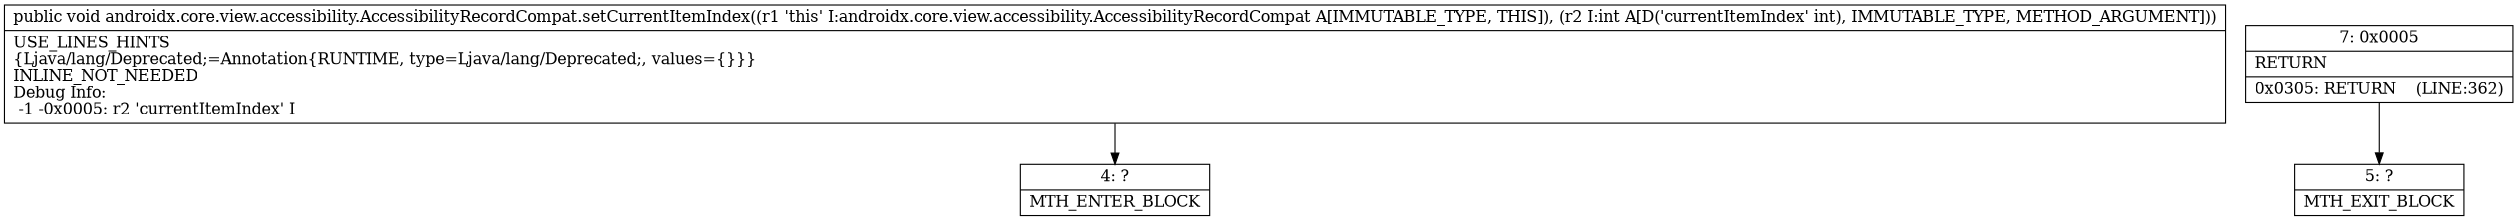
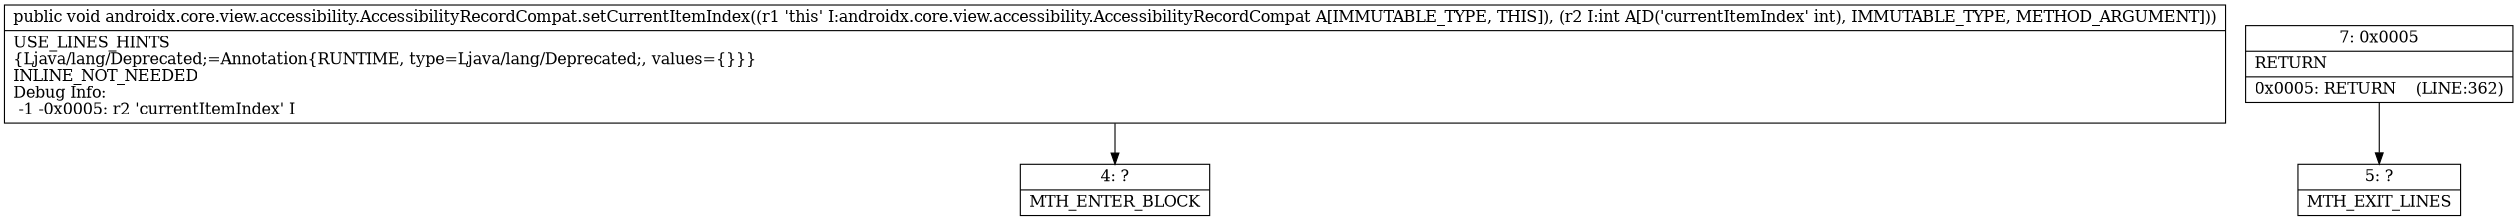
node "7: 0x0005": text "0x0305: RETURN    (LINE:362)" -> "0x0005: RETURN    (LINE:362)"
node "5: ?": text "MTH_EXIT_BLOCK" -> "MTH_EXIT_LINES"
